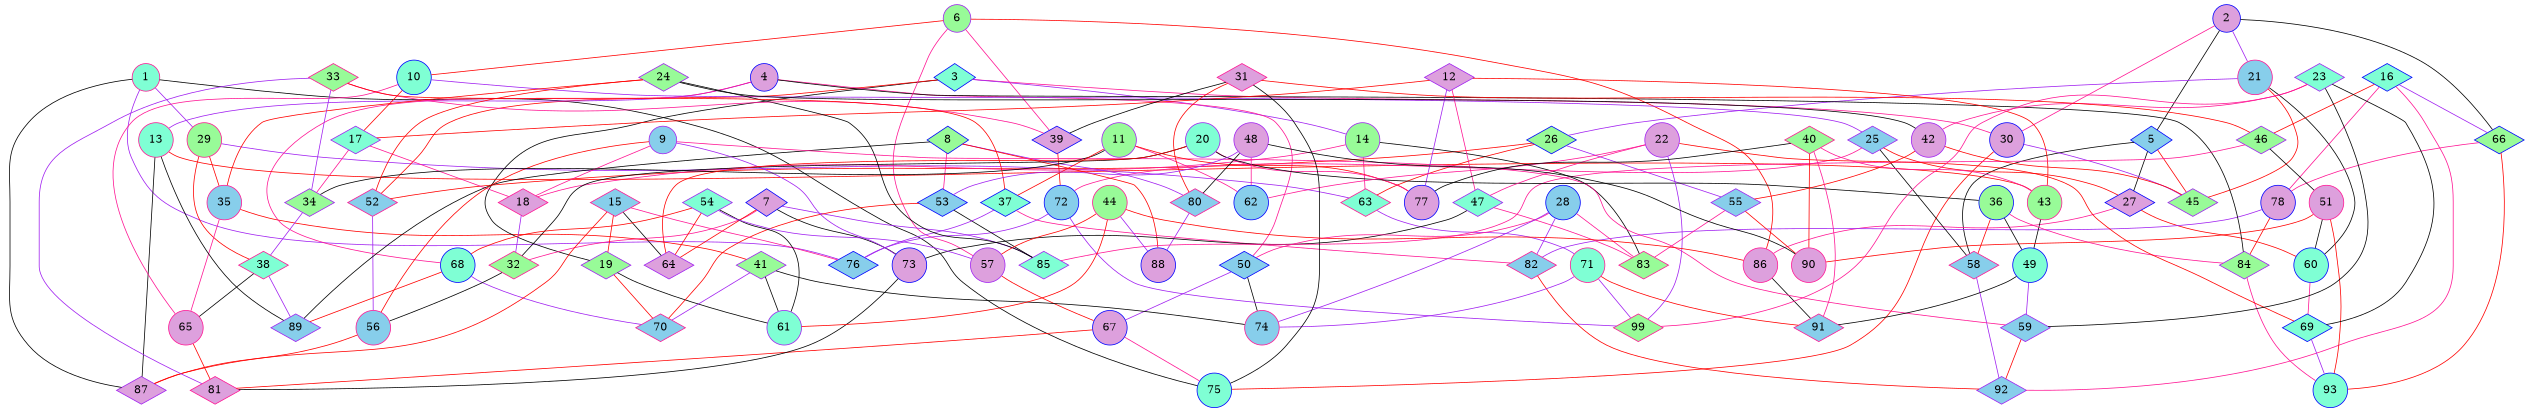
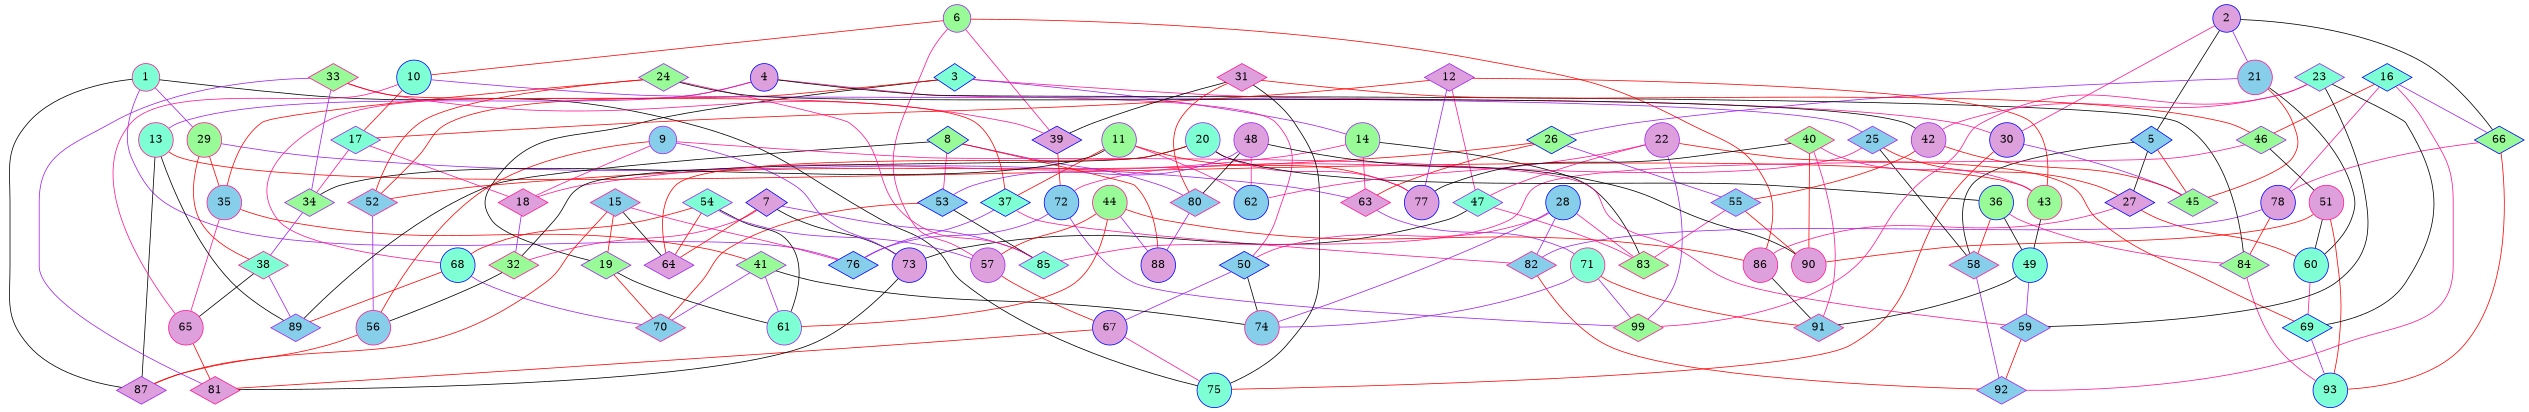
edge "24" -- "85": color black -> deeppink
node "63": fillcolor aquamarine -> plum
edge "41" -- "61": color black -> purple
